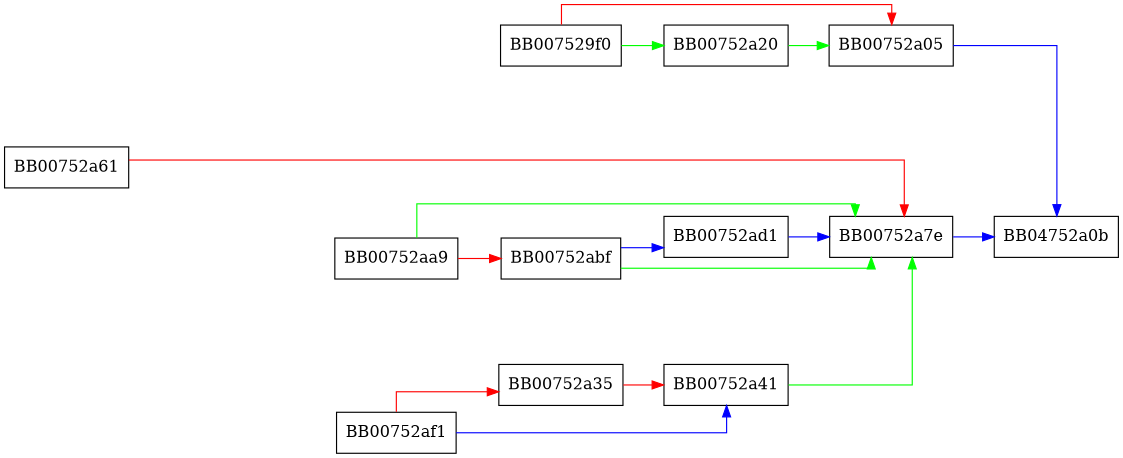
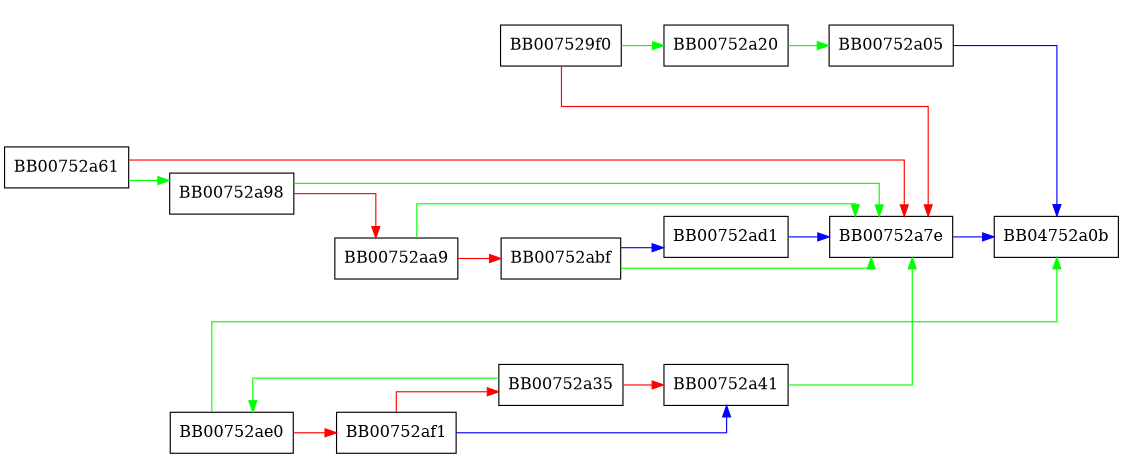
edge "BB007529f0" -> "BB00752a05": now "BB007529f0" -> "BB00752a7e"
node "BB00752a98": added
node "BB00752ae0": added
